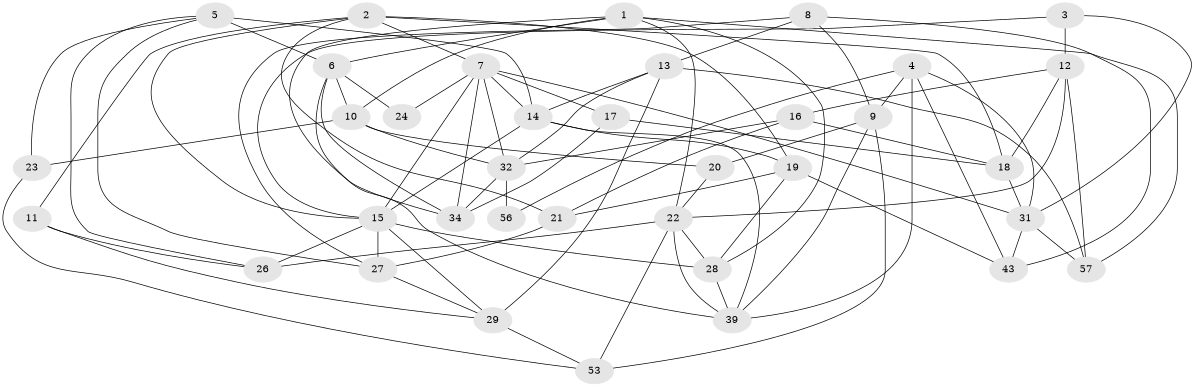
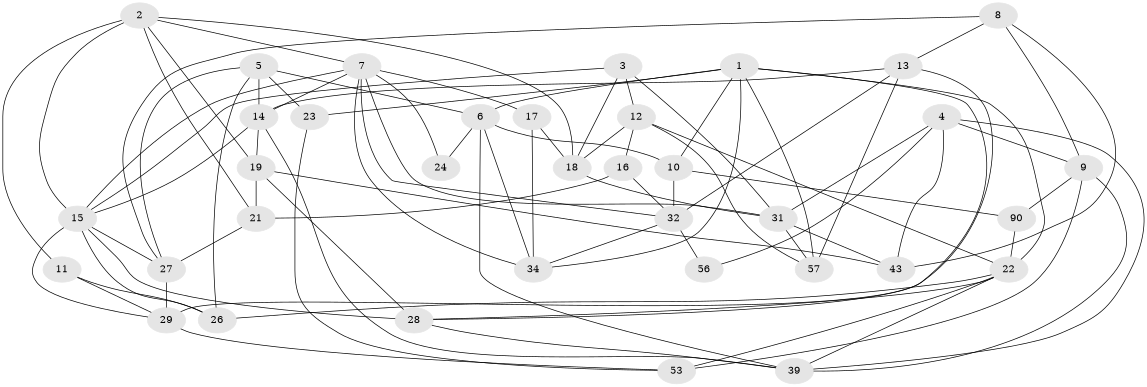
edge "16" -- "18": now "3" -- "18"
edge "10" -- "23": now "1" -- "23"
node "20": label "20" -> "90"
